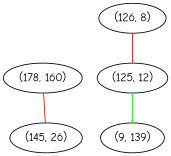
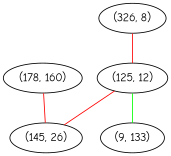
node "(126, 8)": label "(126, 8)" -> "(326, 8)"
edge "(125, 12)" -- "(145, 26)": added
node "(9, 139)": label "(9, 139)" -> "(9, 133)"
